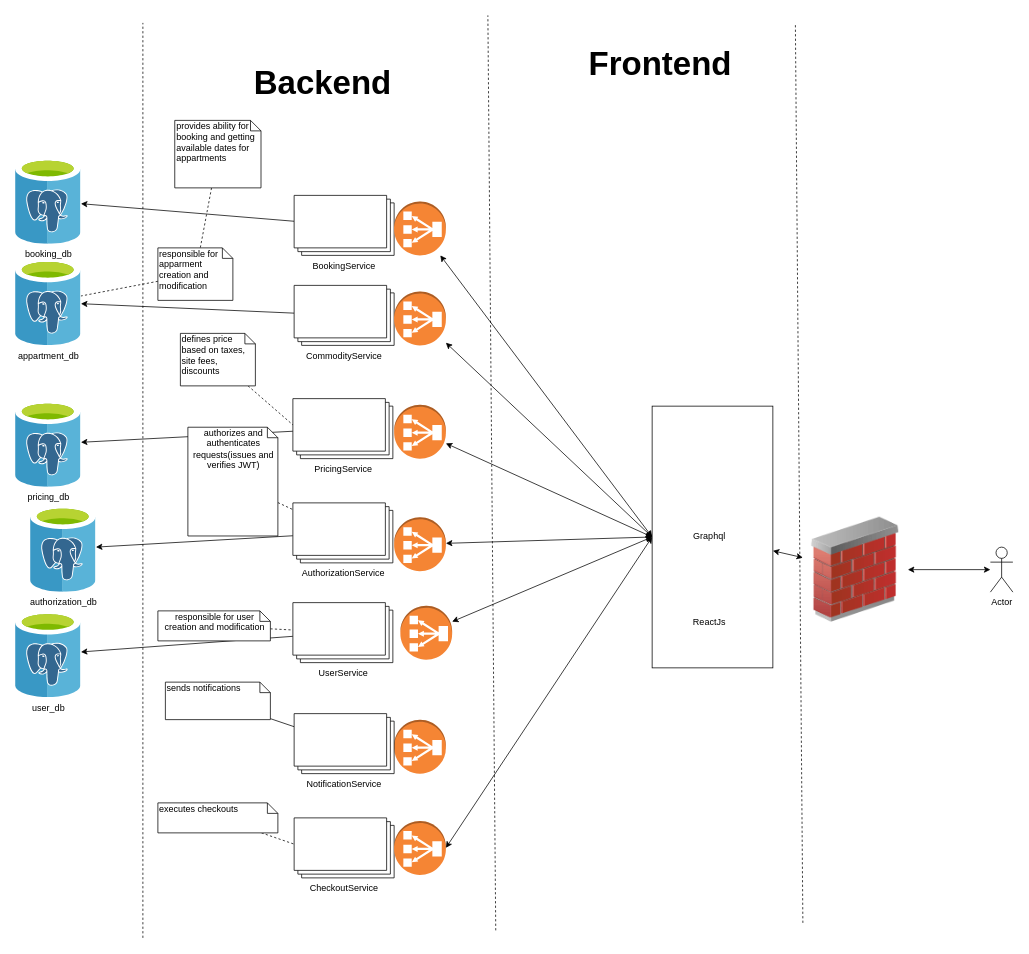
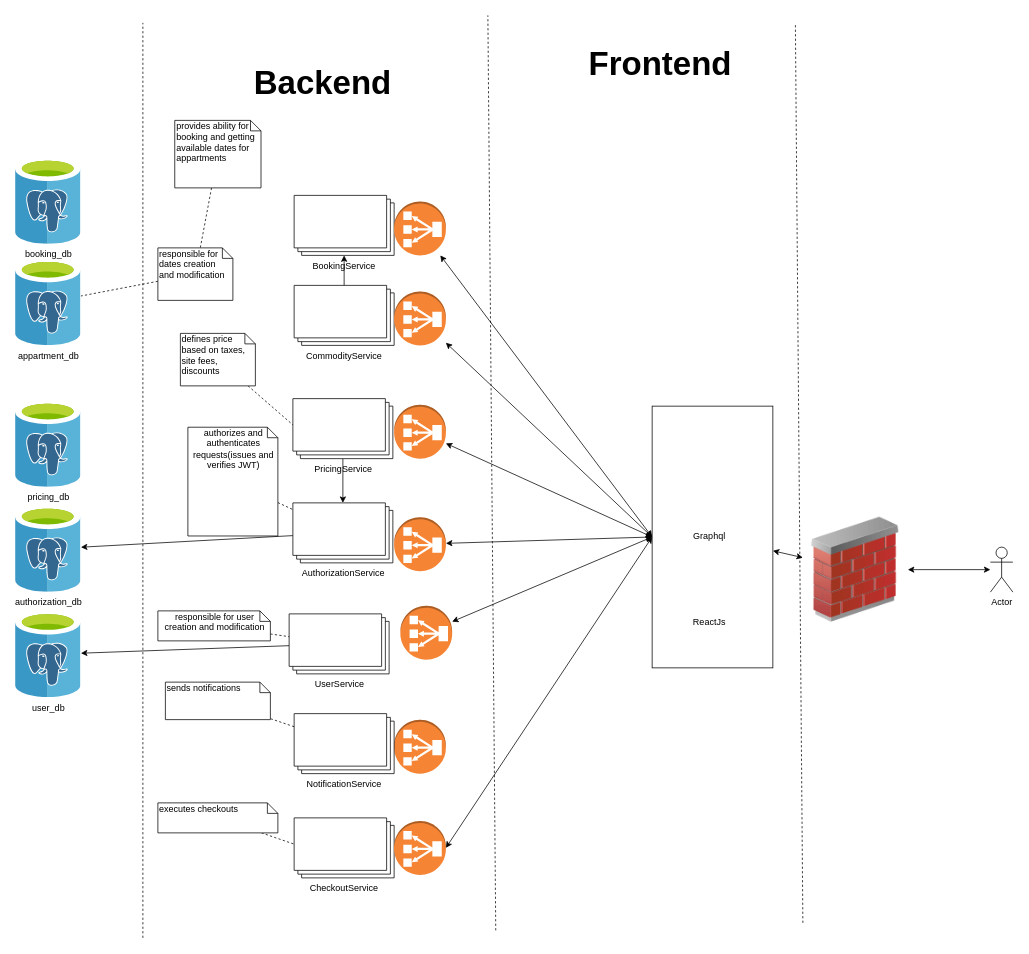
edge "BookingService" -> "booking_db": removed
node "responsible for apparment creation and modification": label "responsible for apparment creation and modification" -> "responsible for dates creation and modification"
edge "CommodityService" -> "appartment_db": now "CommodityService" -> "BookingService"
edge "PricingService" -> "pricing_db": now "PricingService" -> "AuthorizationService"
node "authorization_db": moved (63, 549) -> (48, 549)
node "UserService": moved (343, 633) -> (339, 644)
edge "sends notifications" -- "NotificationService": style solid -> dashed
